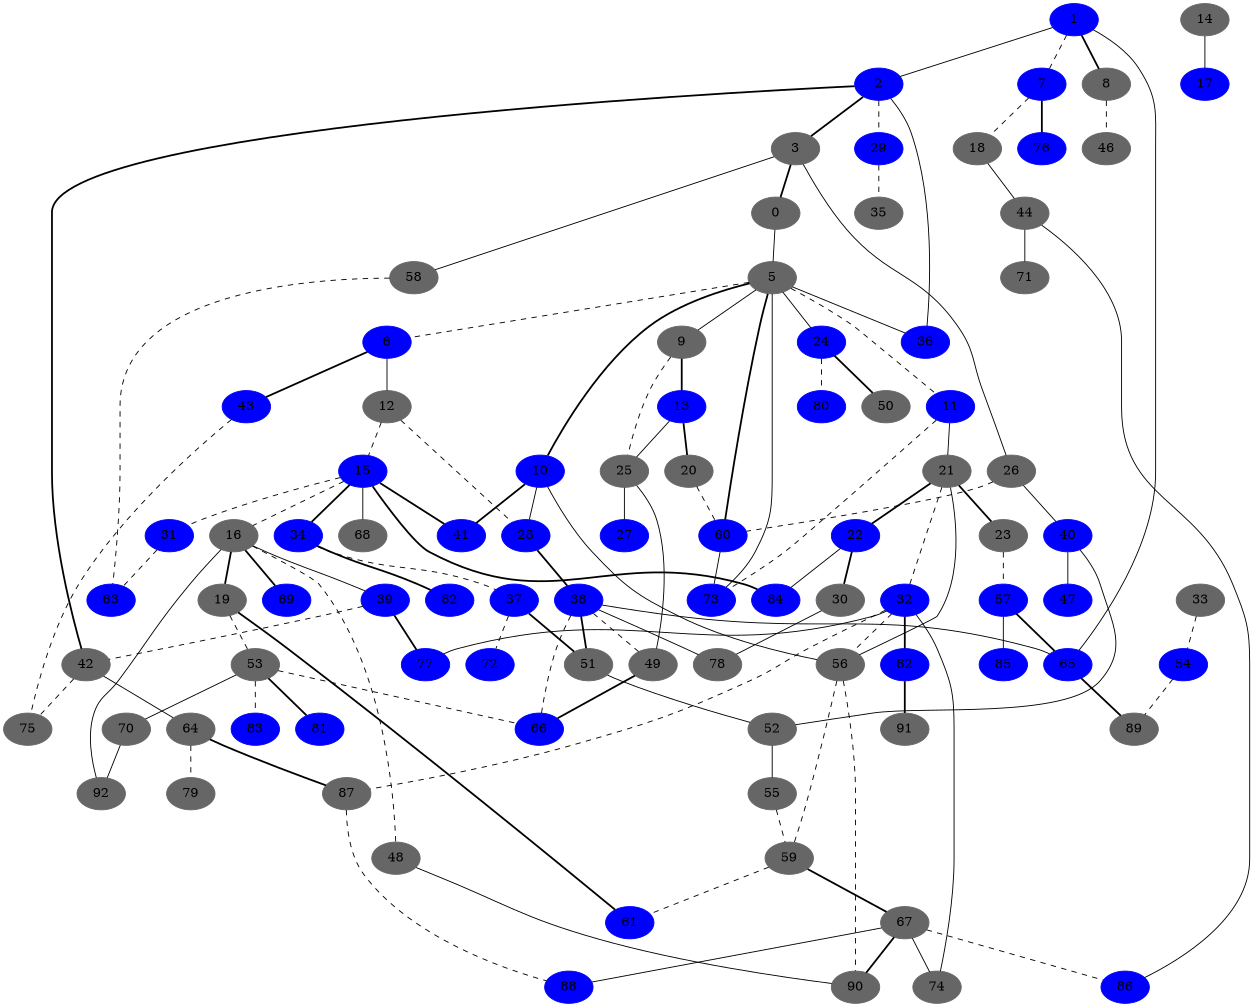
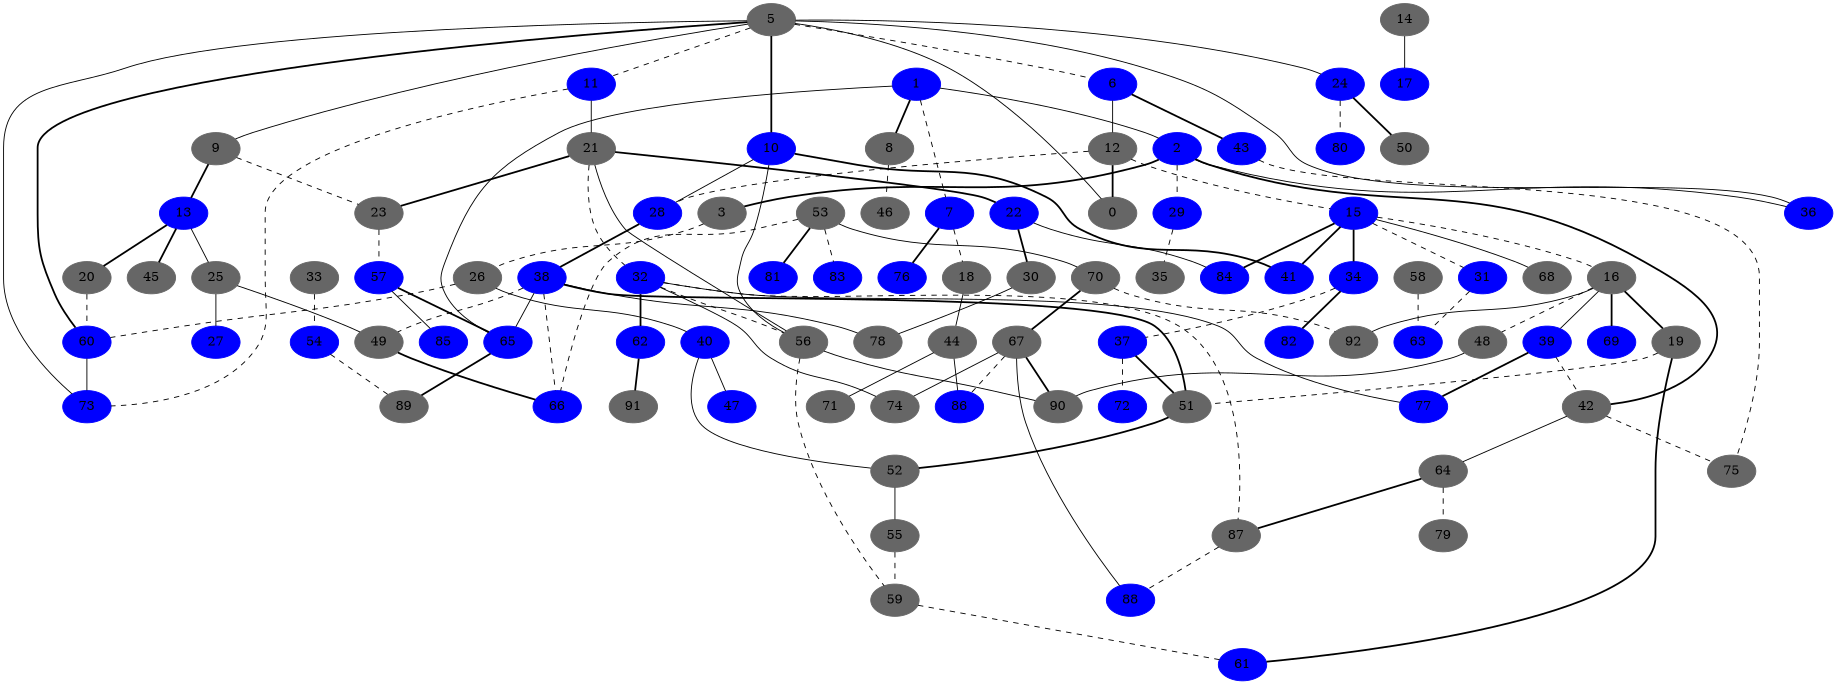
edge "3" -- "0": now "12" -- "0"
edge "3" -- "58": removed
node "45": added
edge "3" -- "26": style solid -> dashed
edge "9" -- "25": now "9" -- "23"
edge "19" -- "53": now "19" -- "51"
edge "51" -- "52": style solid -> bold
edge "70" -- "92": style solid -> dashed
edge "56" -- "90": style dashed -> solid
edge "59" -- "67": now "70" -- "67"
